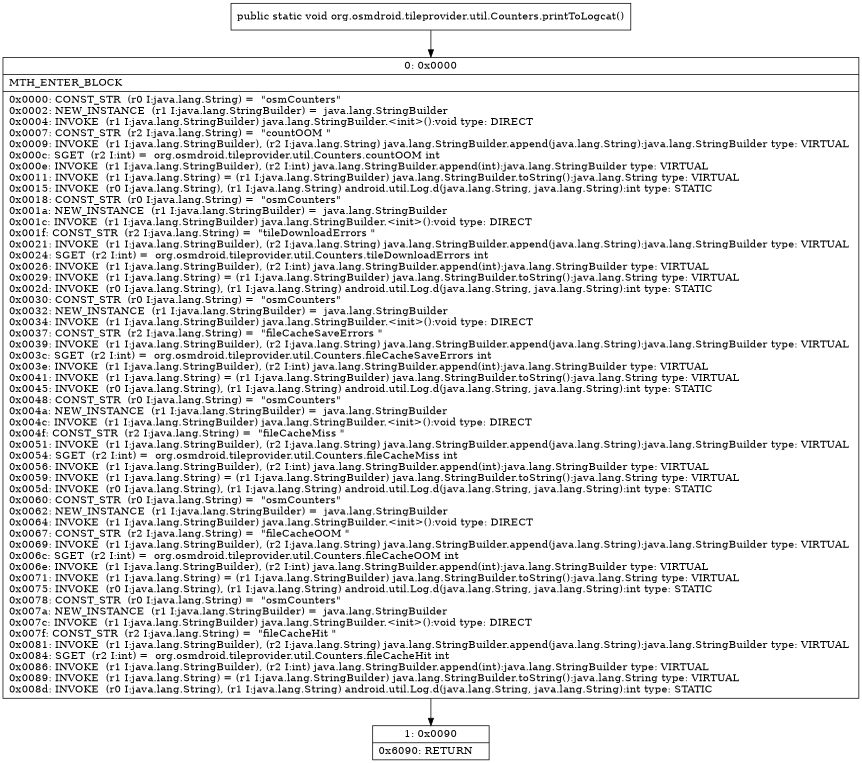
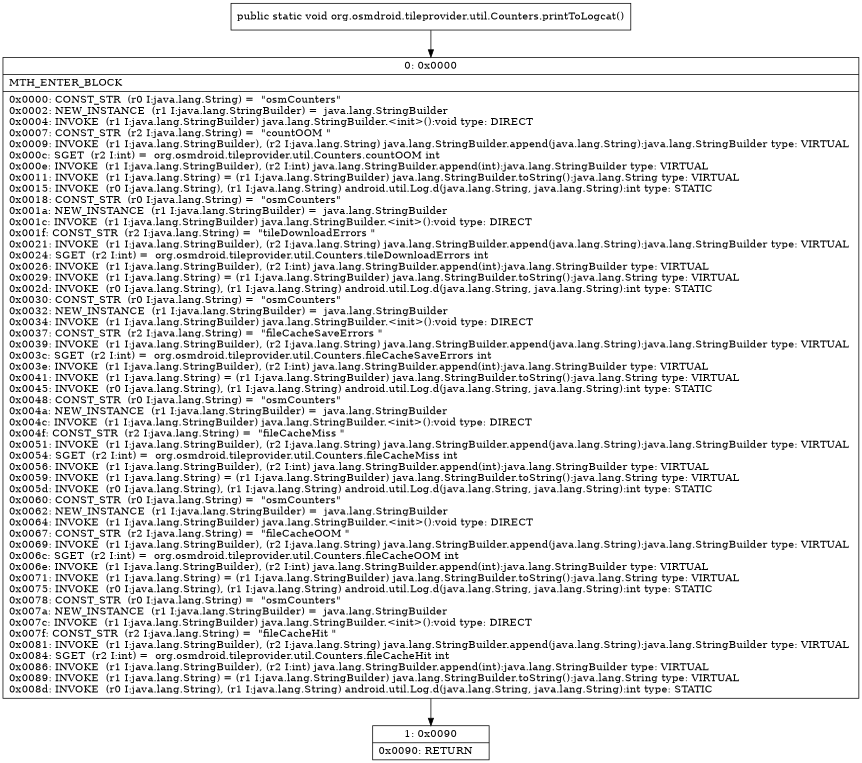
node "1: 0x0090": text "0x6090: RETURN" -> "0x0090: RETURN"
